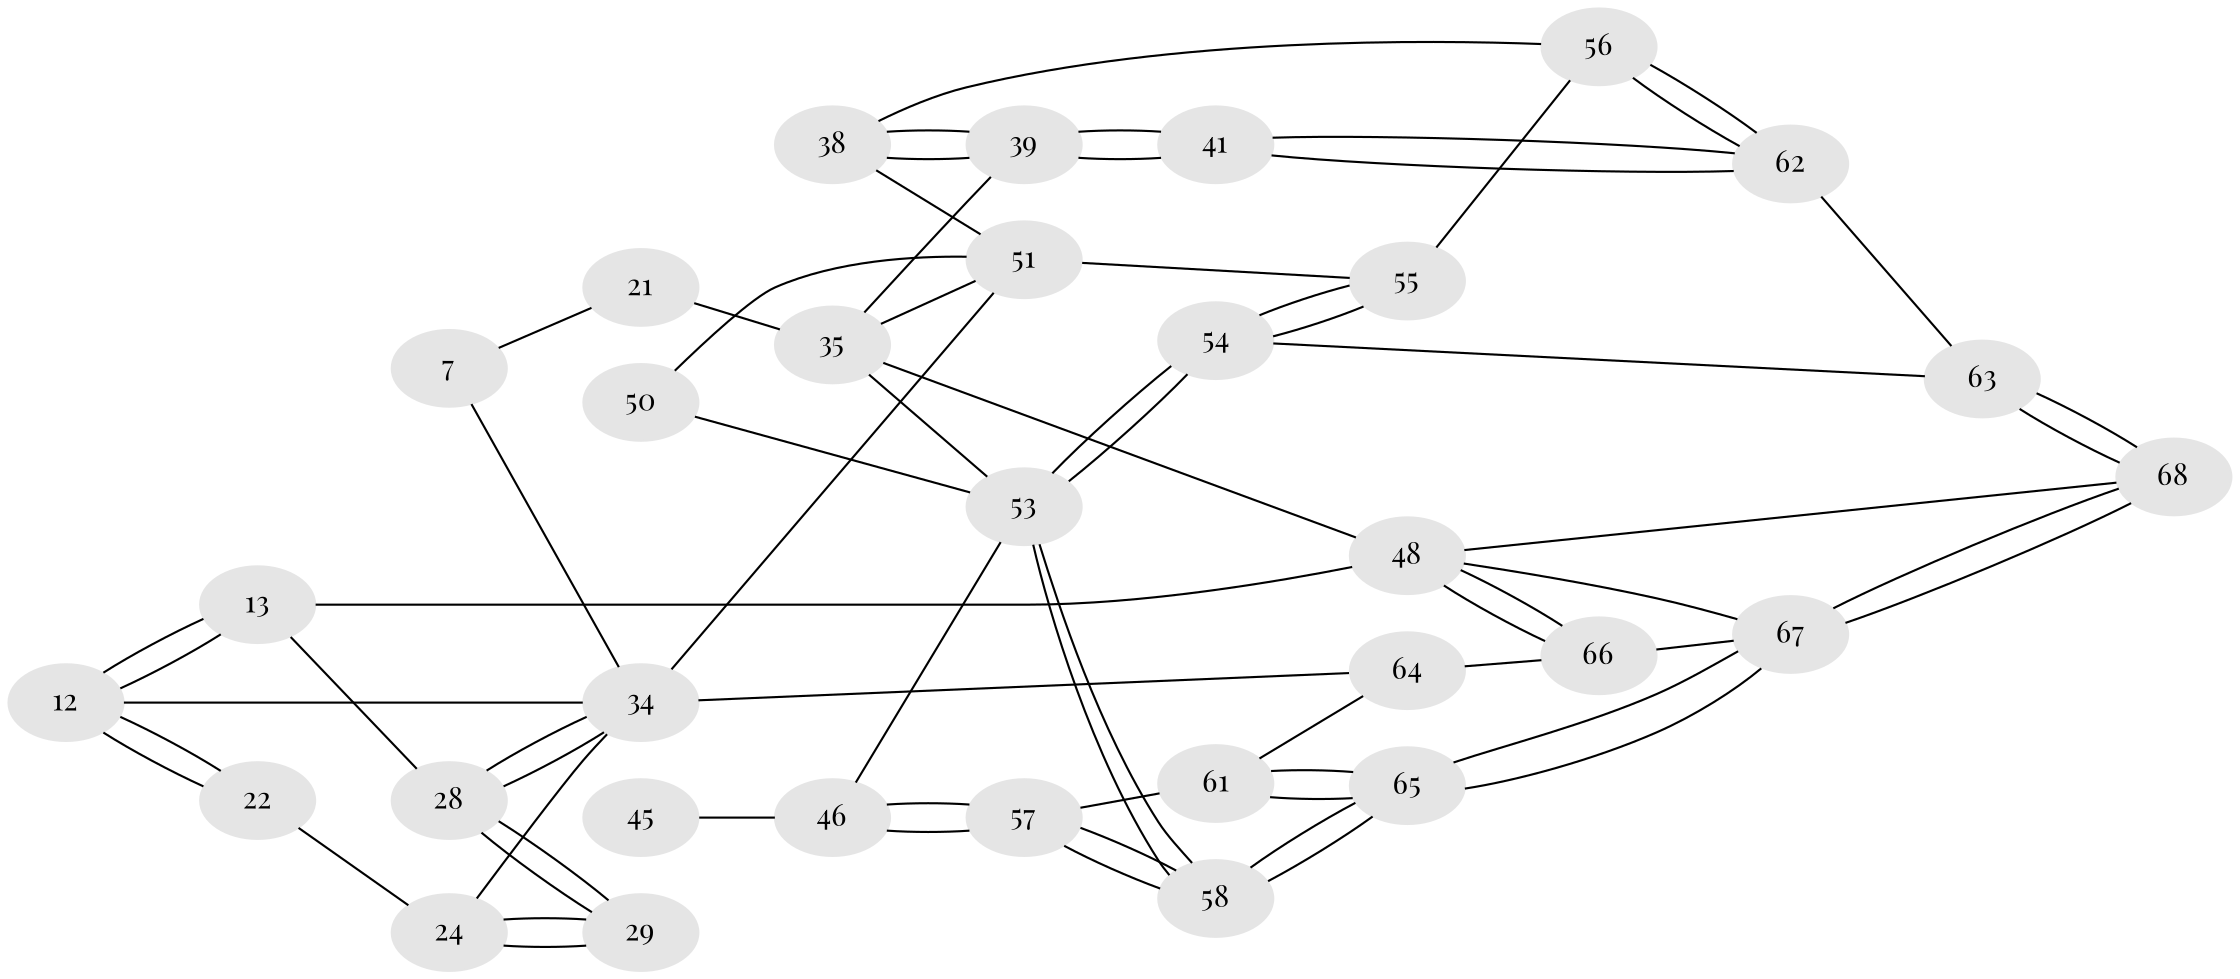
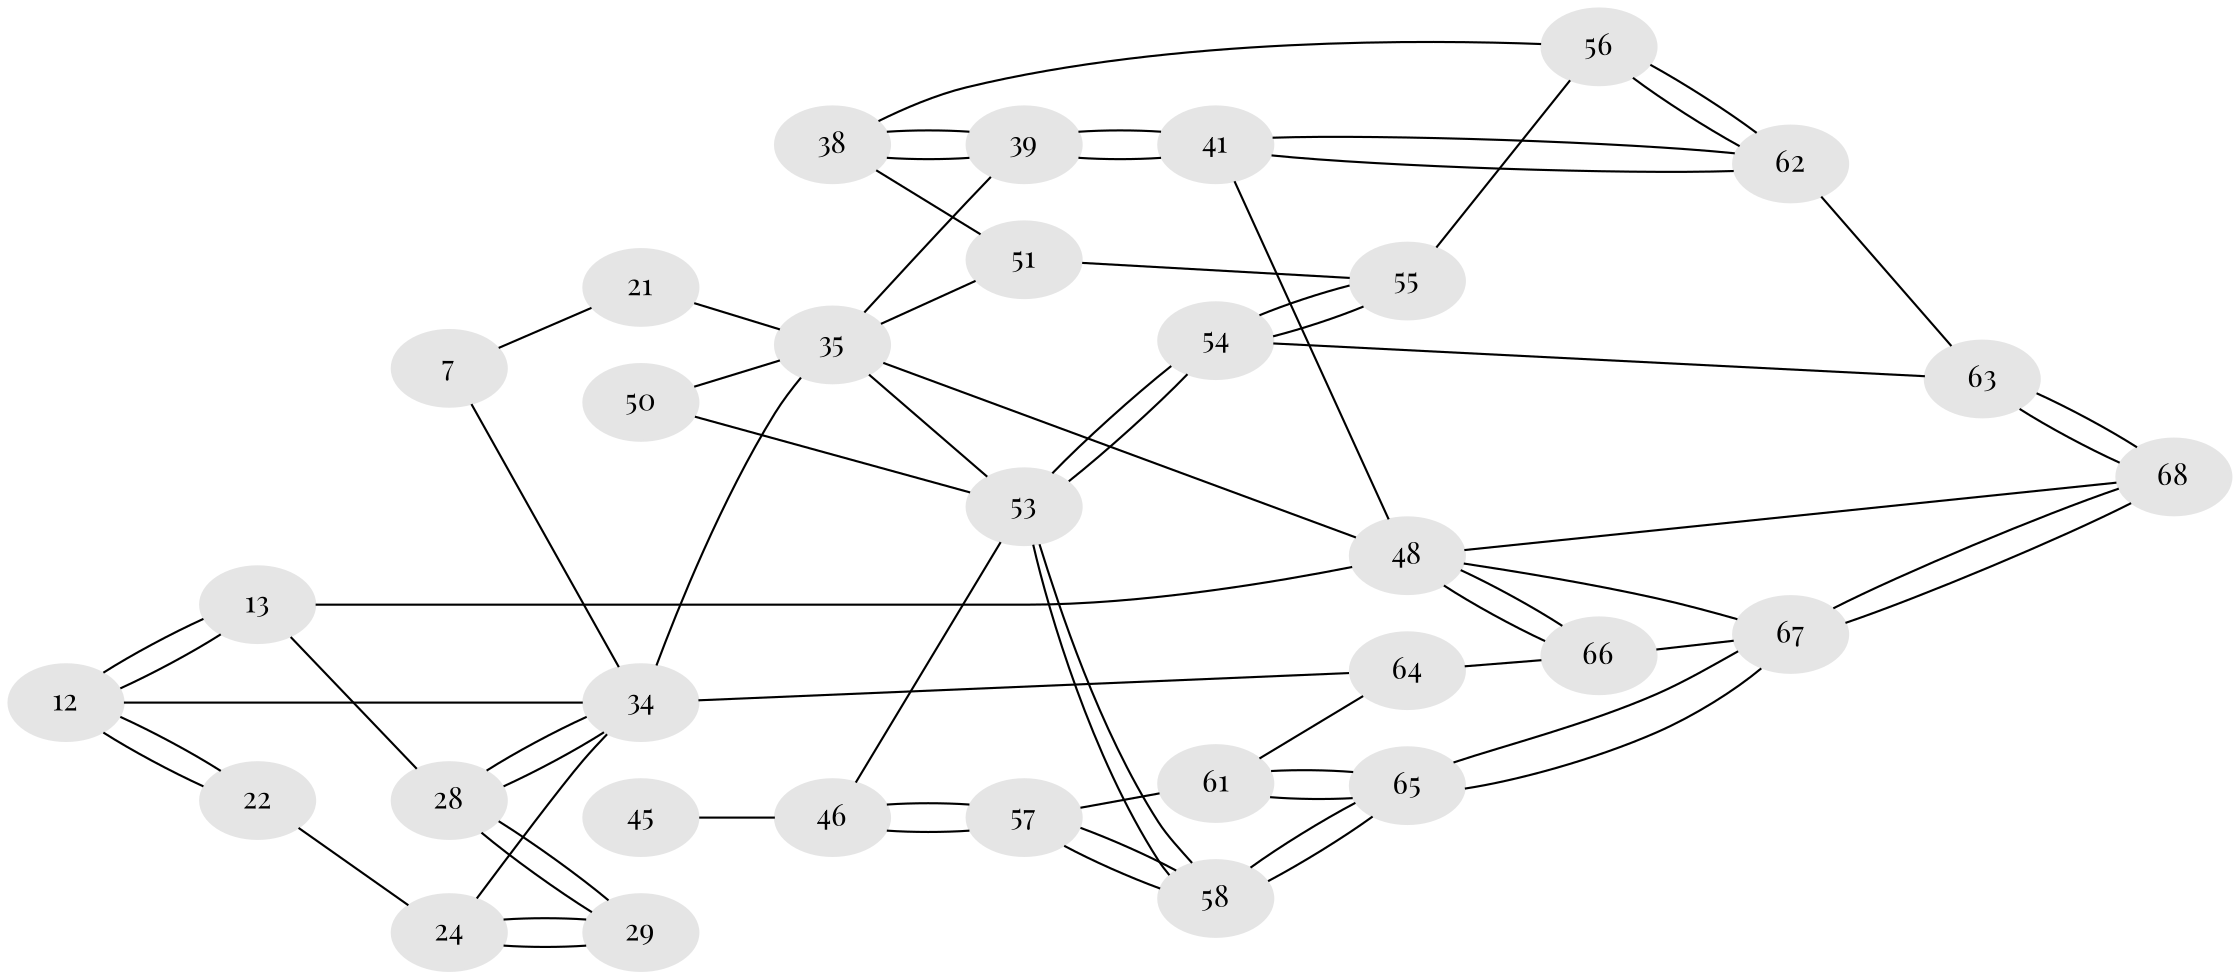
edge "51" -- "50": now "35" -- "50"
edge "41" -- "48": added
edge "51" -- "34": now "35" -- "34"
